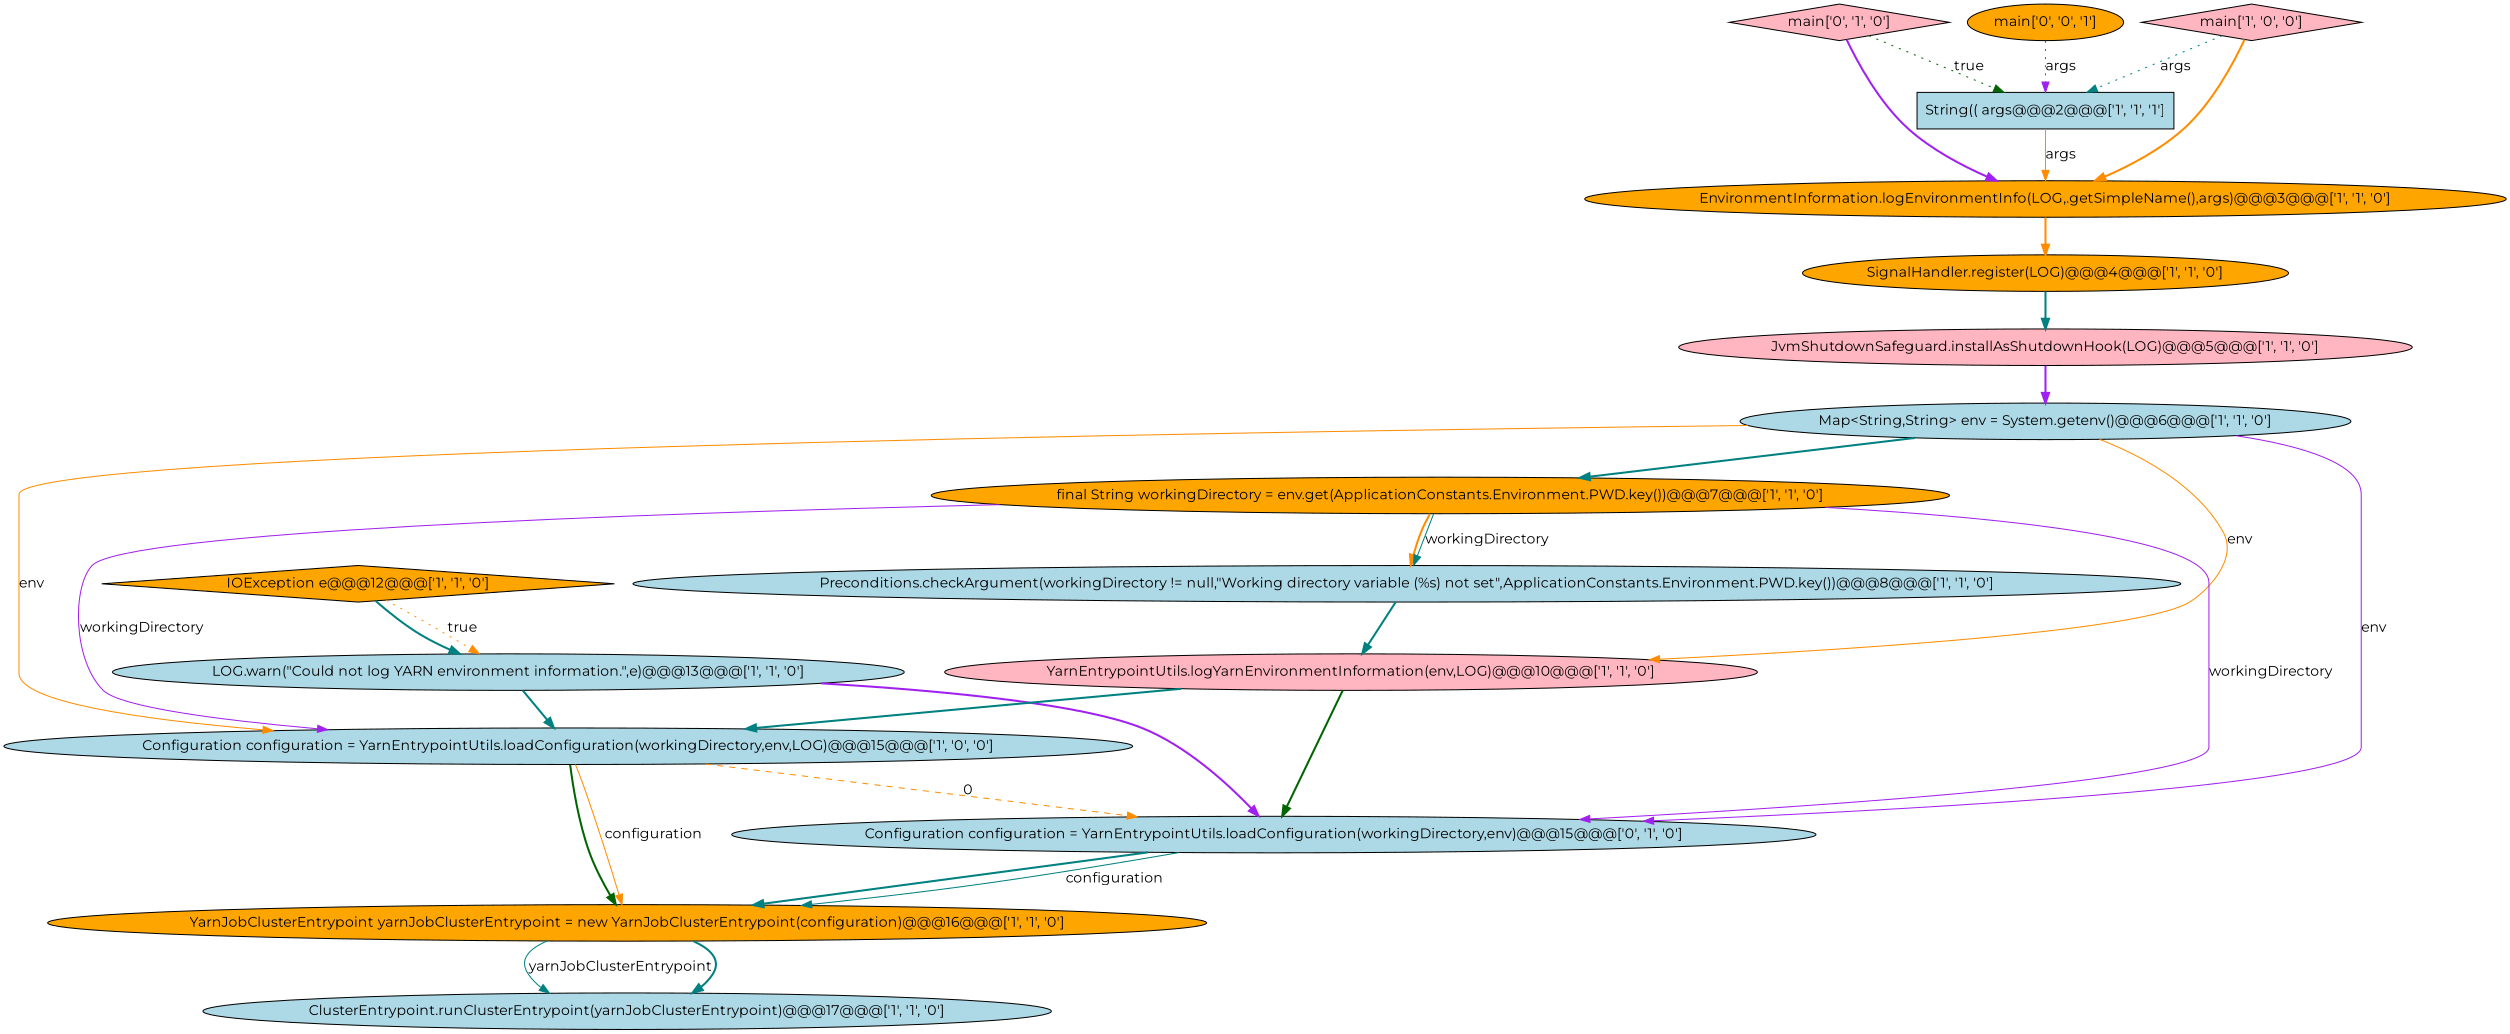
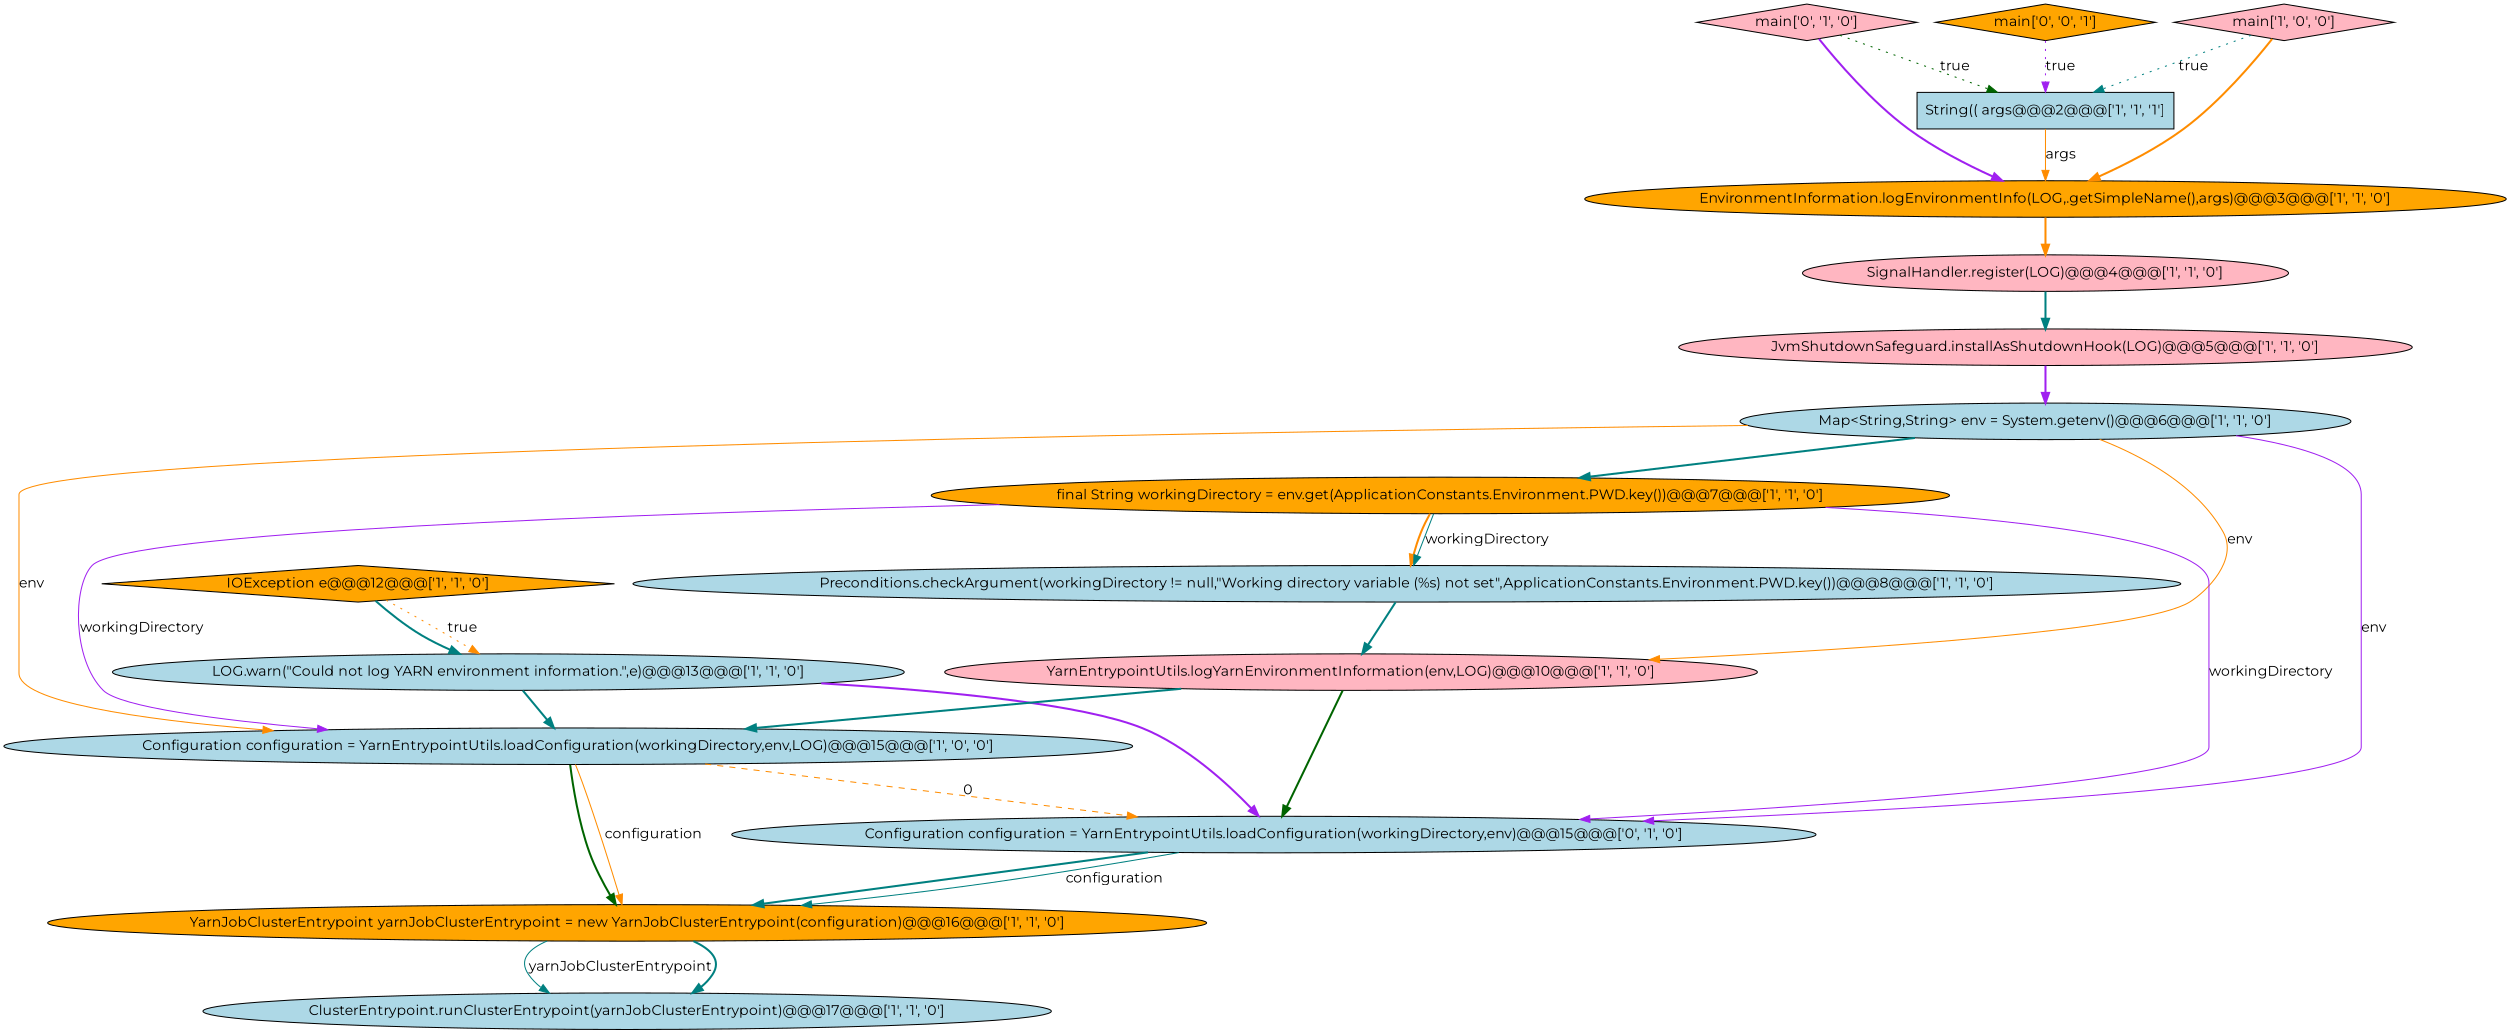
node "main['0', '0', '1']": shape ellipse -> diamond
edge "main['0', '0', '1']" -> "String(( args@@@2@@@['1', '1', '1']": label "args" -> "true"
edge "main['1', '0', '0']" -> "String(( args@@@2@@@['1', '1', '1']": label "args" -> "true"
node "SignalHandler.register(LOG)@@@4@@@['1', '1', '0']": fillcolor orange -> lightpink
